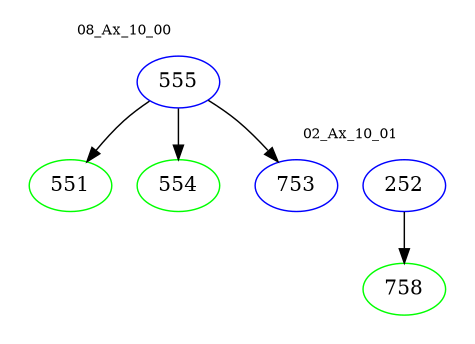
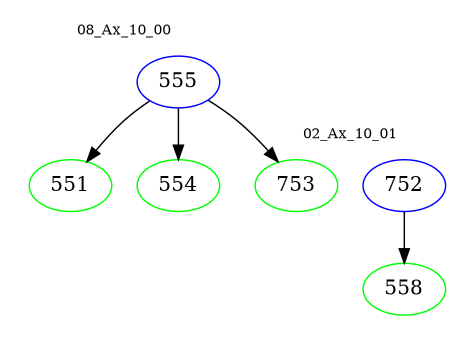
node "753": color blue -> green
node "252": label "252" -> "752"
node "758": label "758" -> "558"
